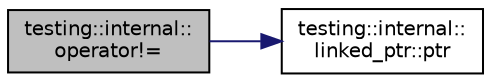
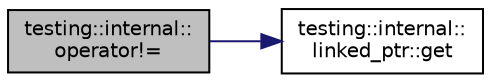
node "testing::internal:: linked_ptr::ptr": label "testing::internal:: linked_ptr::ptr" -> "testing::internal:: linked_ptr::get"
